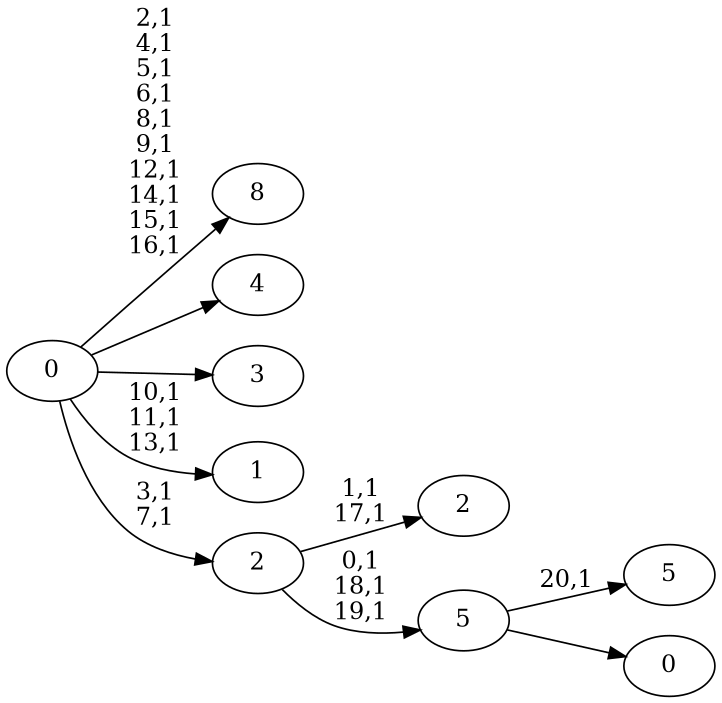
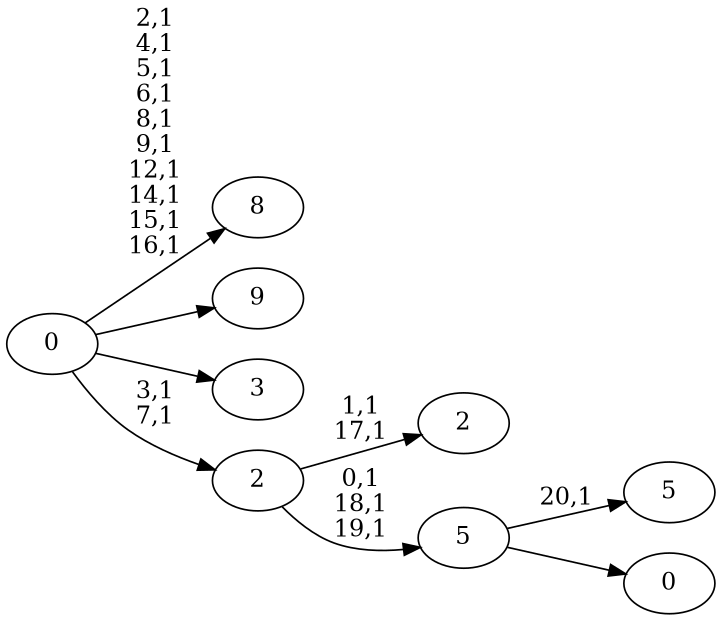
node "4": label "4" -> "9"
node "1": removed
